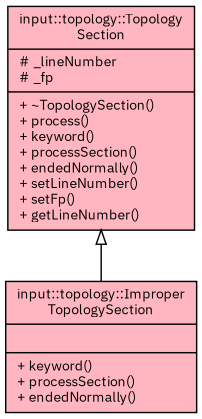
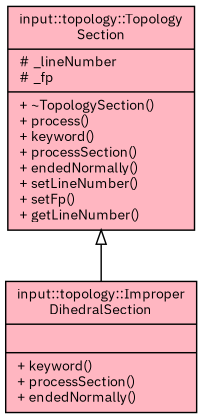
node "input::topology::Improper": text "TopologySection" -> "DihedralSection"
